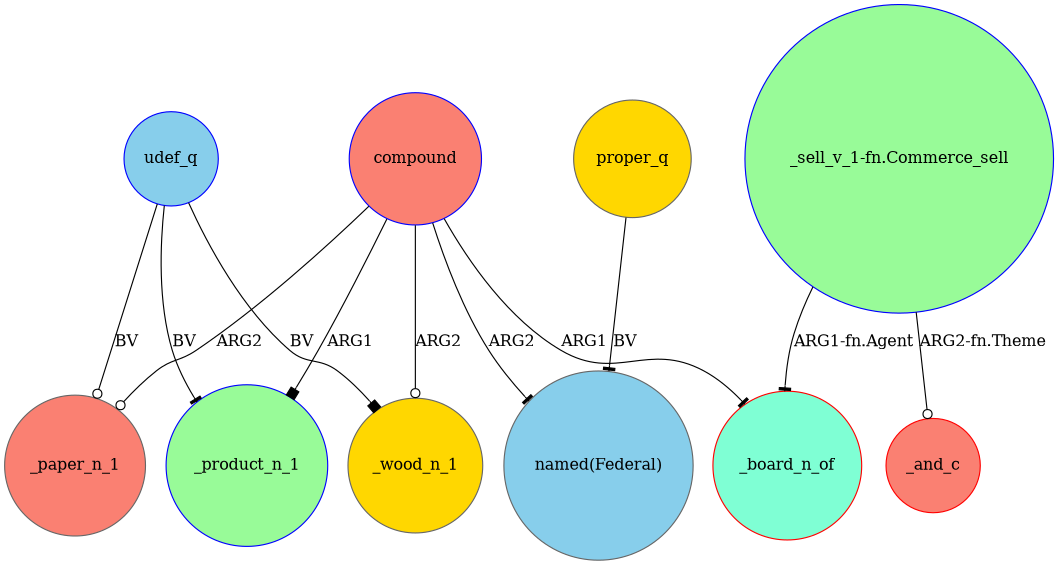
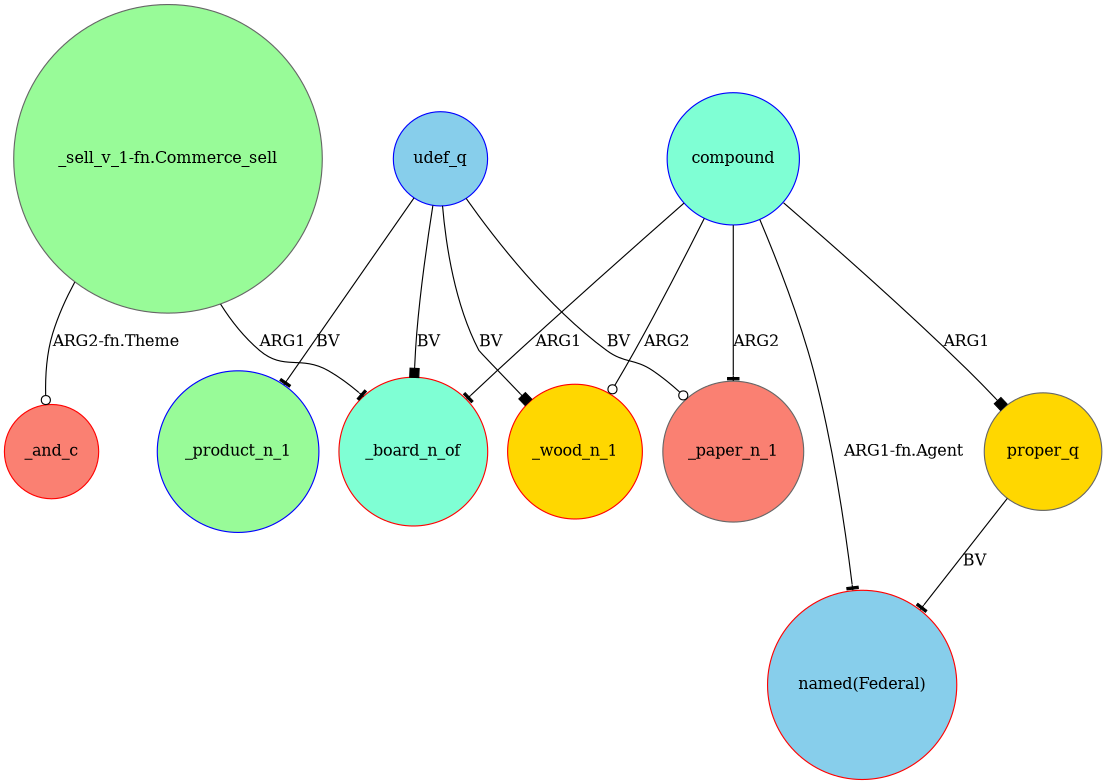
node "compound": fillcolor salmon -> aquamarine
node "_sell_v_1-fn.Commerce_sell": color blue -> gray40
edge "udef_q" -> "_board_n_of": added, label "BV"
edge "compound" -> "_product_n_1": now "compound" -> "proper_q"
edge "compound" -> "_paper_n_1": arrowhead odot -> tee
edge "compound" -> "named(Federal)": label "ARG2" -> "ARG1-fn.Agent"
edge "_sell_v_1-fn.Commerce_sell" -> "_board_n_of": label "ARG1-fn.Agent" -> "ARG1"
node "_wood_n_1": color gray40 -> red
node "named(Federal)": color gray40 -> red
